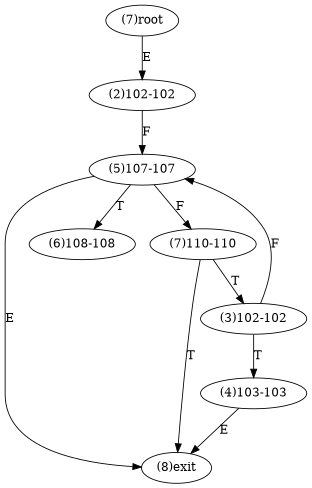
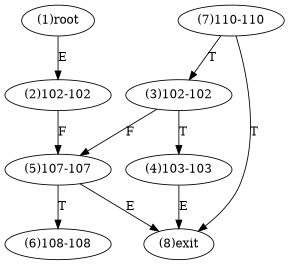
node "(7)root": label "(7)root" -> "(1)root"
edge "(5)107-107" -> "(7)110-110": removed, label "F"
